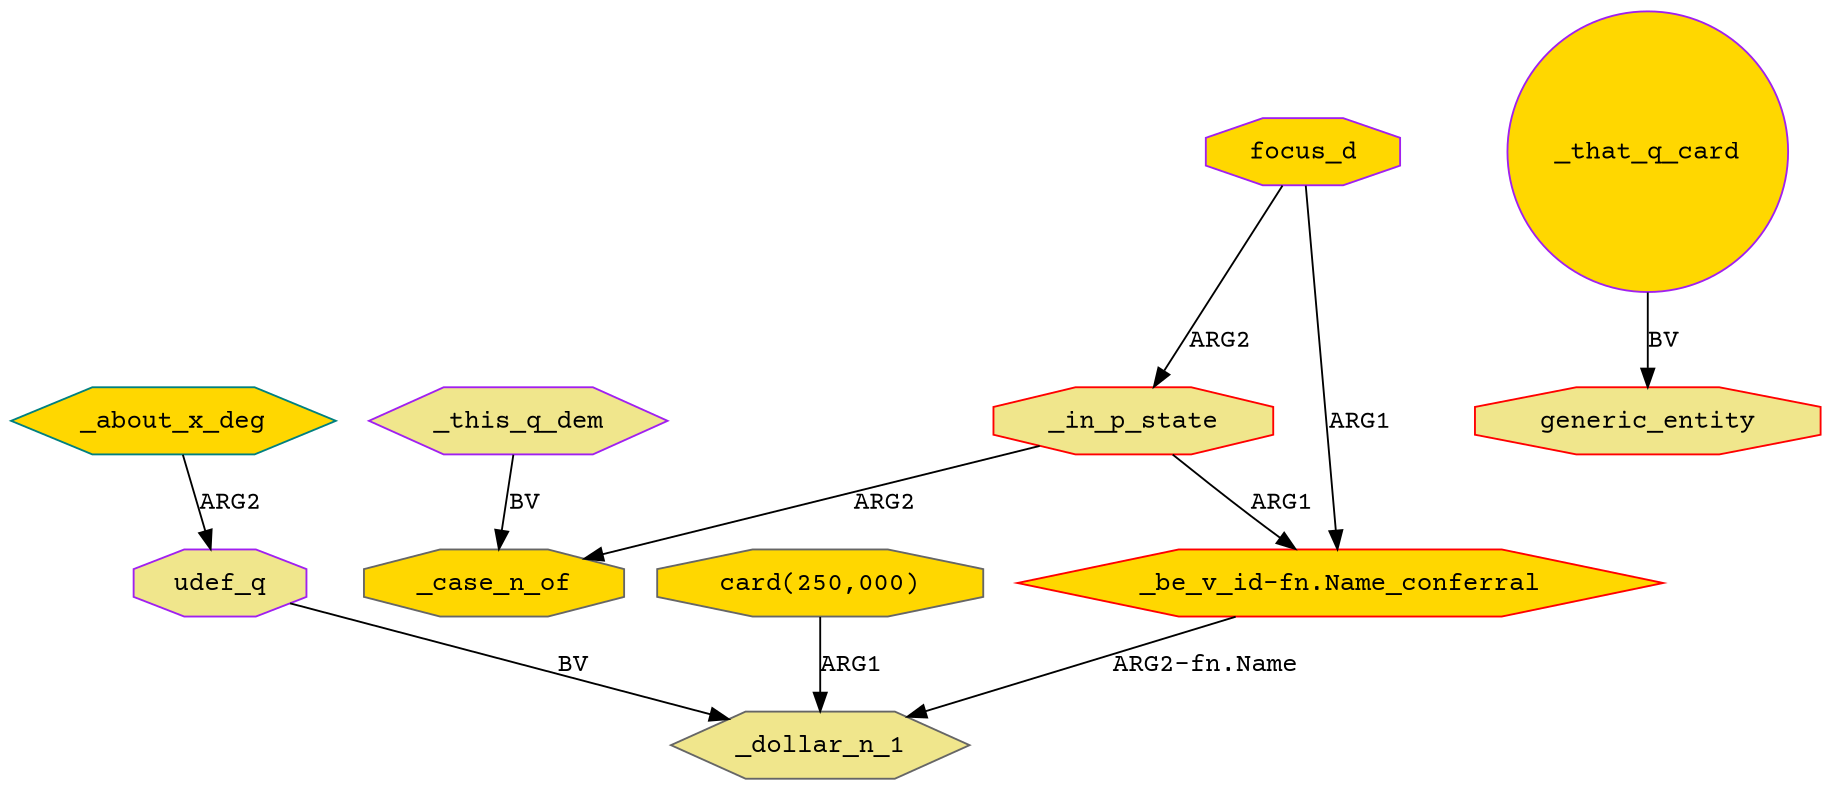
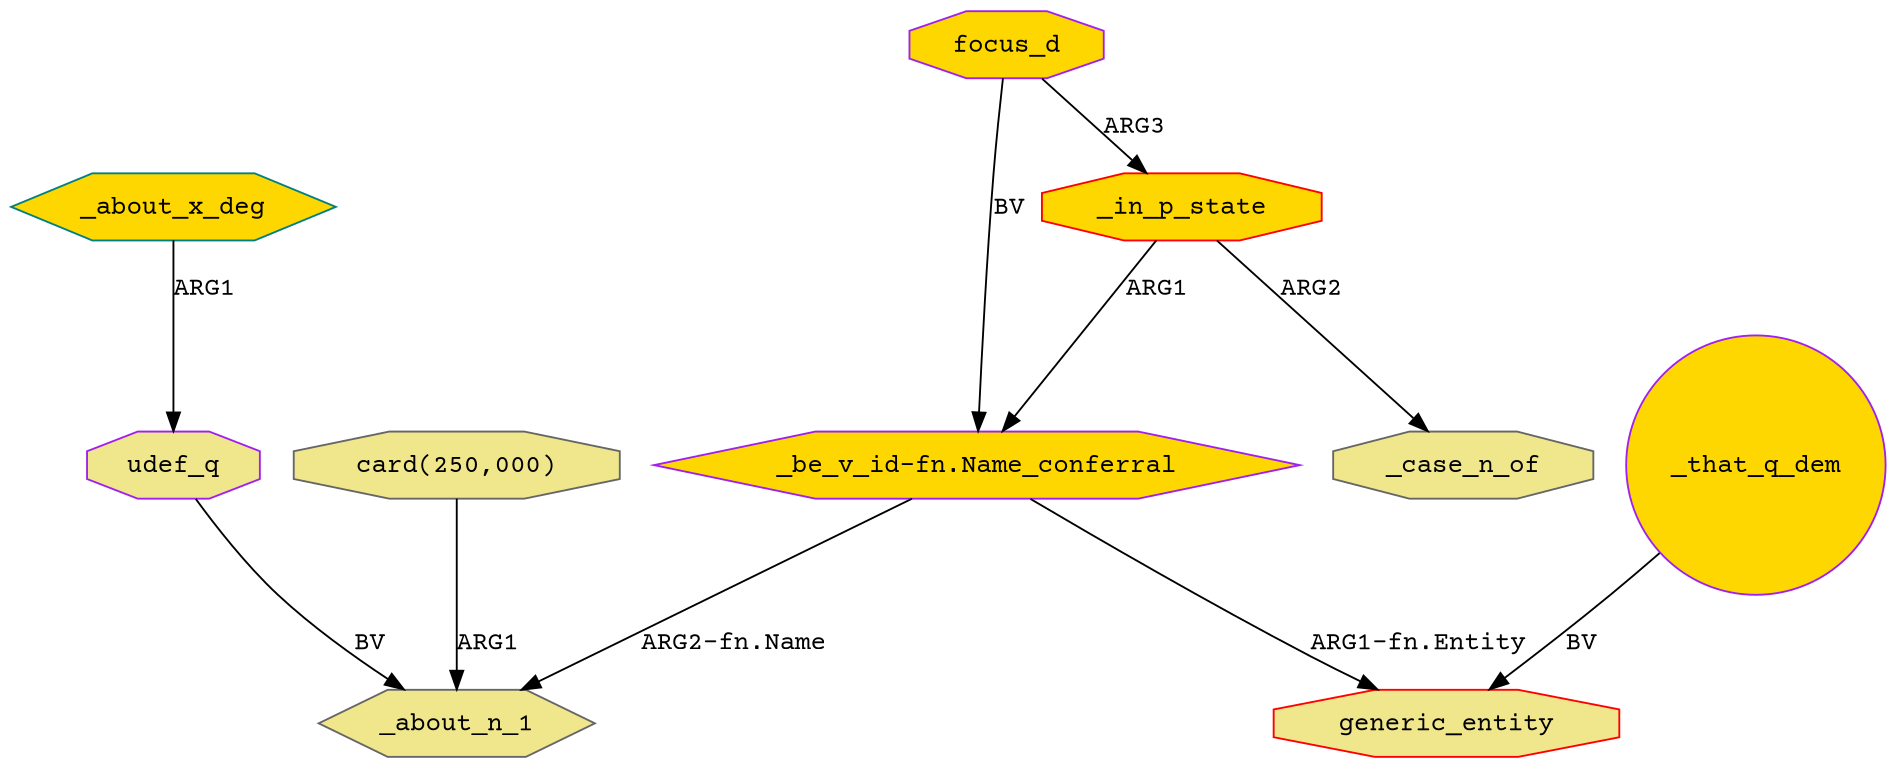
node "_that_q_card": label "_that_q_card" -> "_that_q_dem"
edge "focus_d" -> "_in_p_state": label "ARG2" -> "ARG3"
node "_this_q_dem": removed
node "_in_p_state": fillcolor khaki -> gold
edge "focus_d" -> "_be_v_id-fn.Name_conferral": label "ARG1" -> "BV"
edge "_about_x_deg" -> "udef_q": label "ARG2" -> "ARG1"
node "_case_n_of": fillcolor gold -> khaki
node "card(250,000)": fillcolor gold -> khaki
node "_be_v_id-fn.Name_conferral": color red -> purple
edge "_be_v_id-fn.Name_conferral" -> "generic_entity": added, label "ARG1-fn.Entity"
node "_dollar_n_1": label "_dollar_n_1" -> "_about_n_1"
